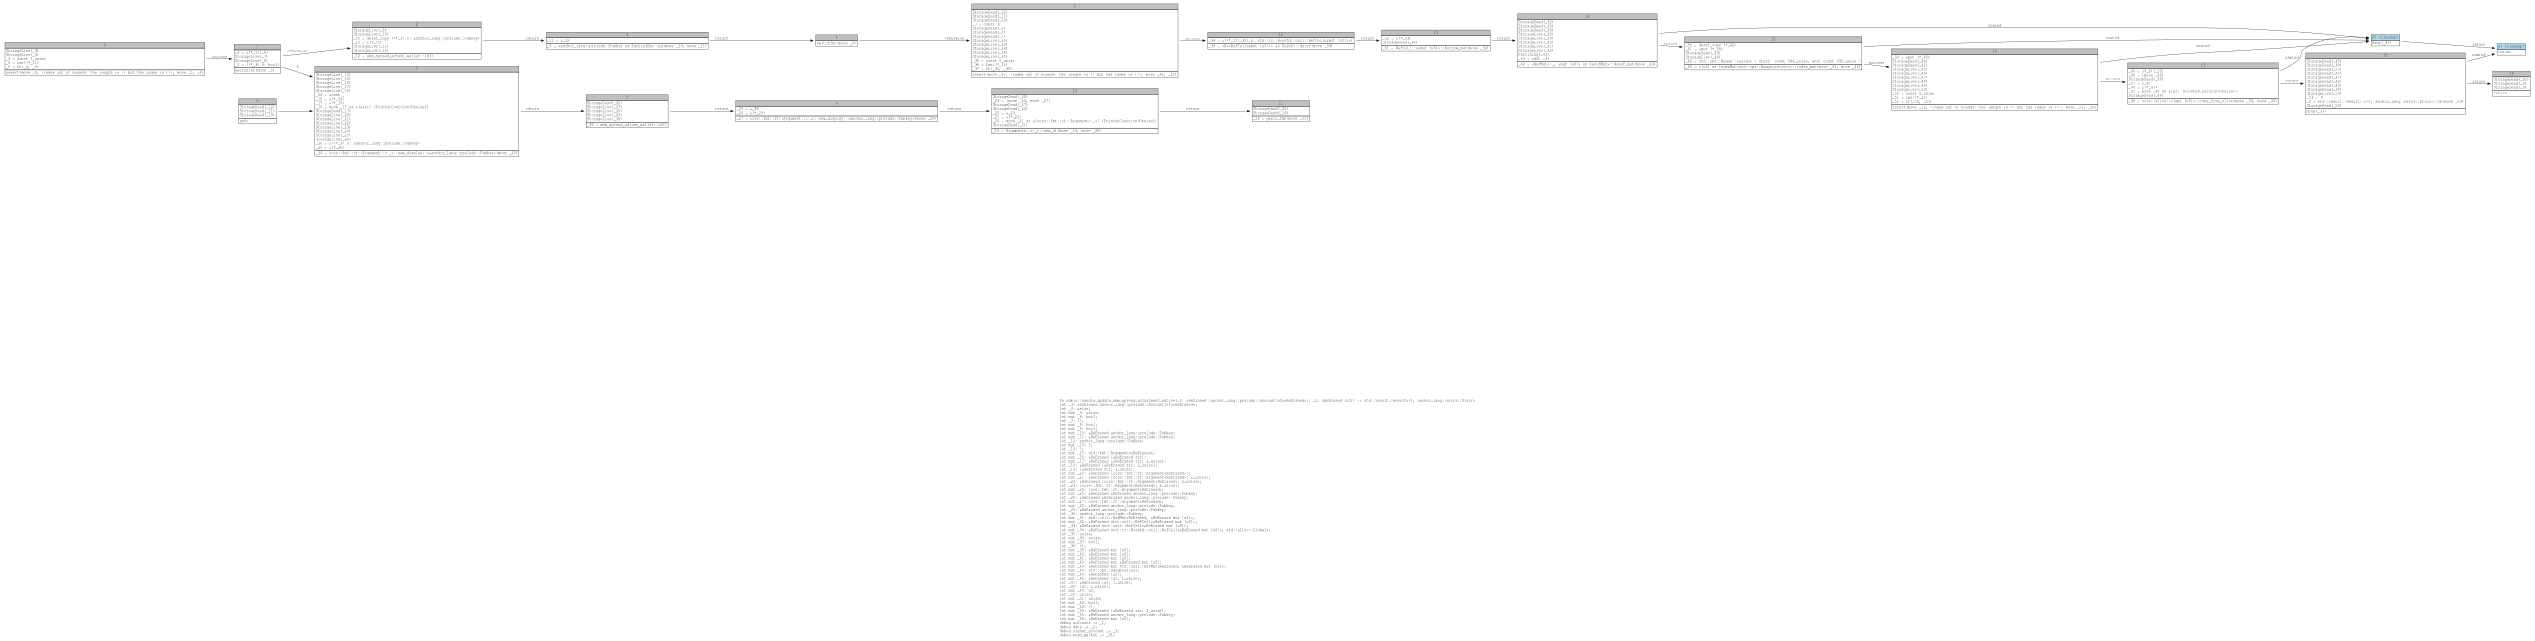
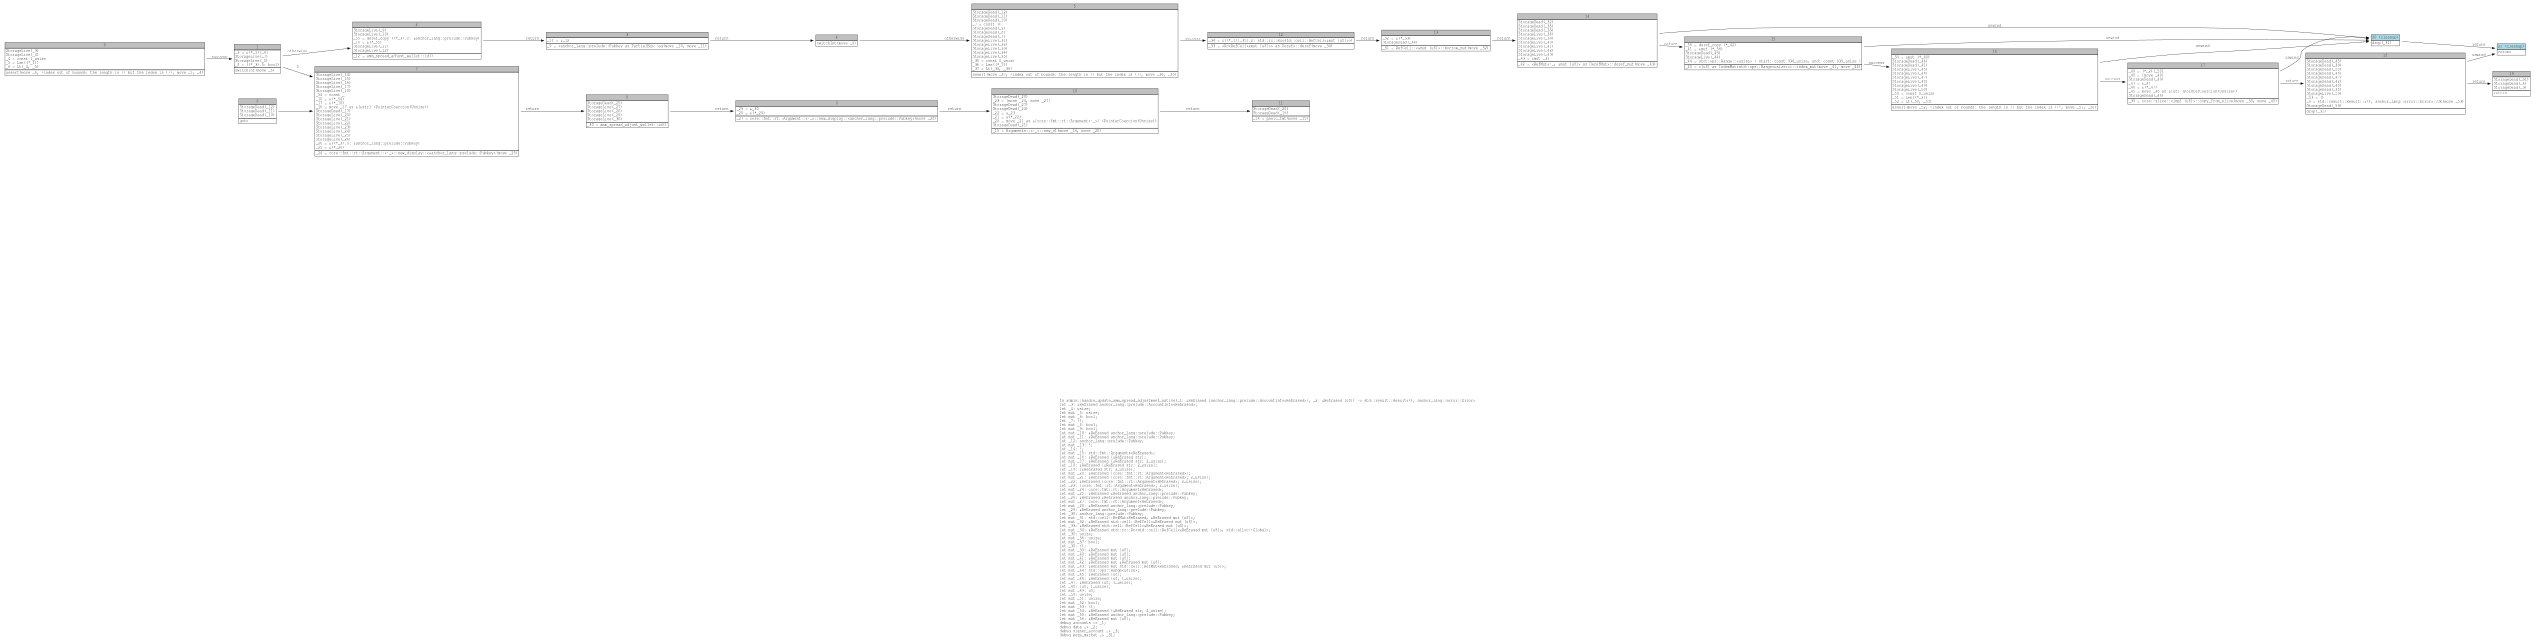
node "14": text "PartialEq(_43)" -> "StorageLive(_43)"
